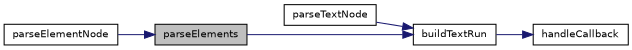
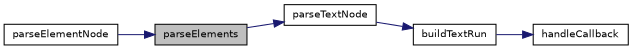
edge "parseElements" -> "buildTextRun": now "parseElements" -> "parseTextNode"
